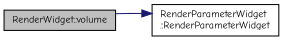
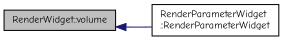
edge "RenderWidget::volume" -> "RenderParameterWidget ::RenderParameterWidget": reversed
